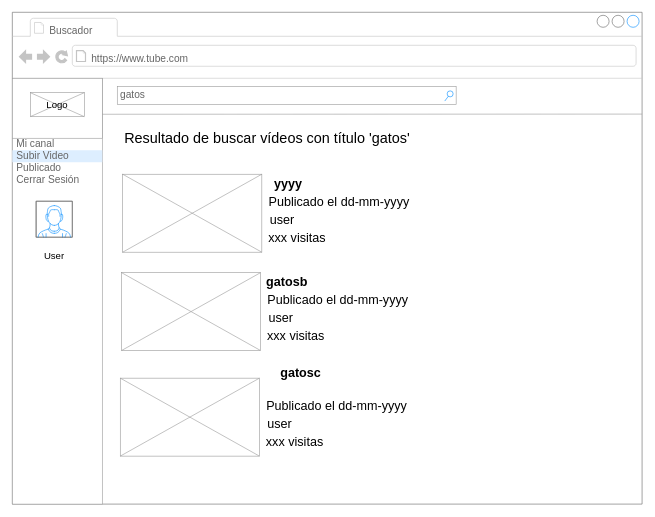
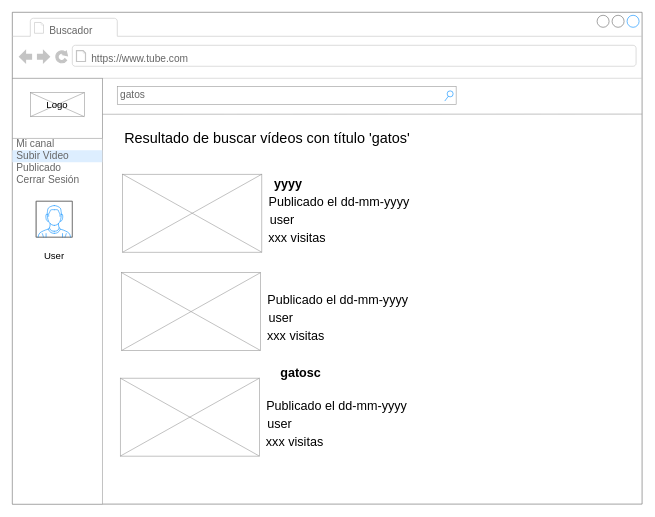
node "gatosb": removed
